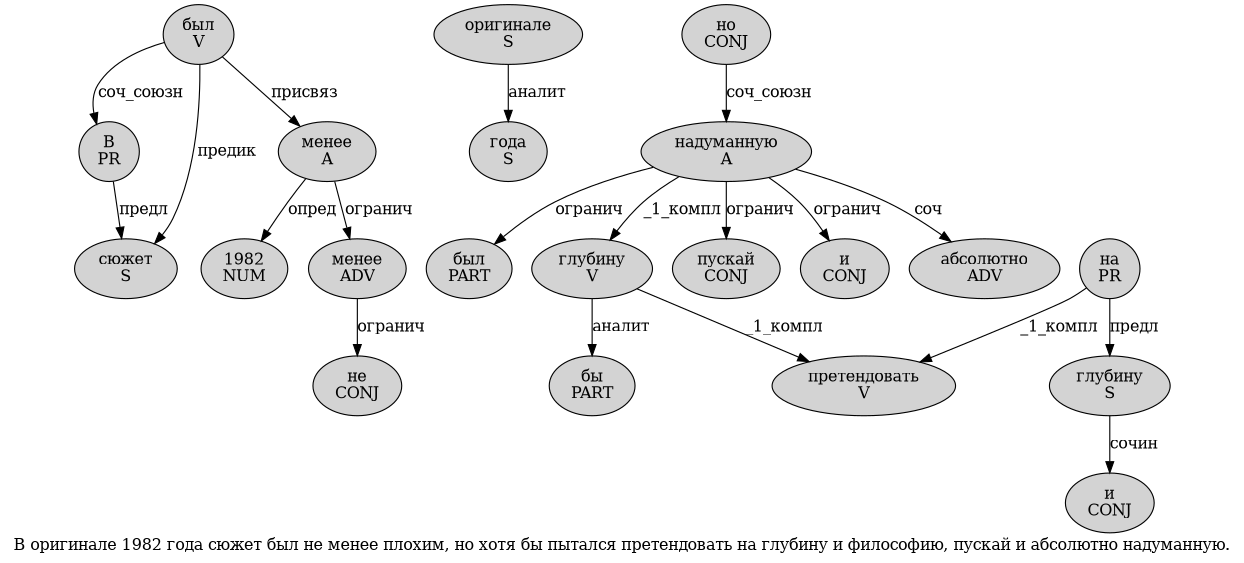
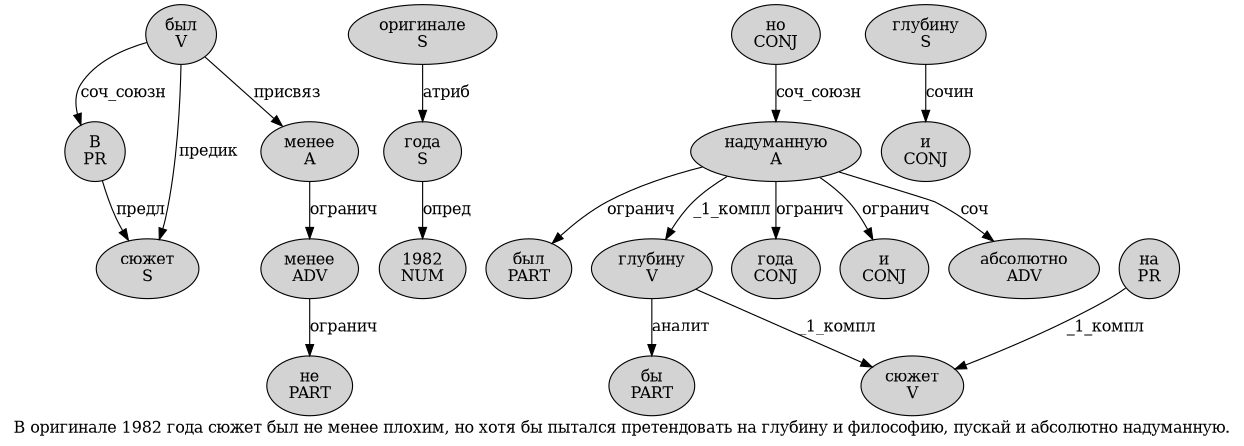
edge "оригинале S" -> "года S": label "аналит" -> "атриб"
edge "менее A" -> "1982 NUM": now "года S" -> "1982 NUM"
node "пускай CONJ": label "пускай CONJ" -> "года CONJ"
edge "на PR" -> "глубину S": removed, label "предл"
node "не CONJ": label "не CONJ" -> "не PART"
node "претендовать V": label "претендовать V" -> "сюжет V"
